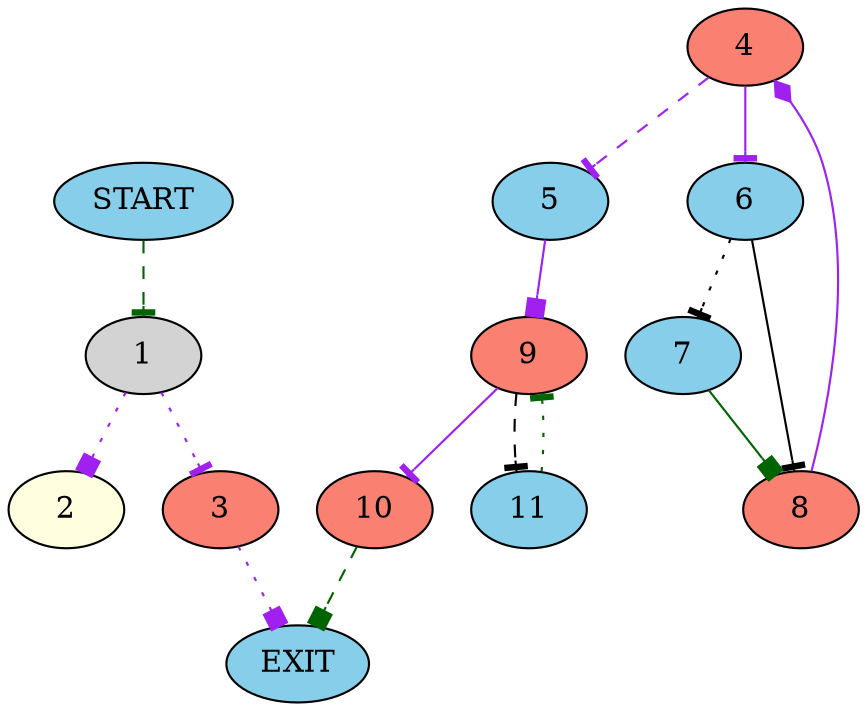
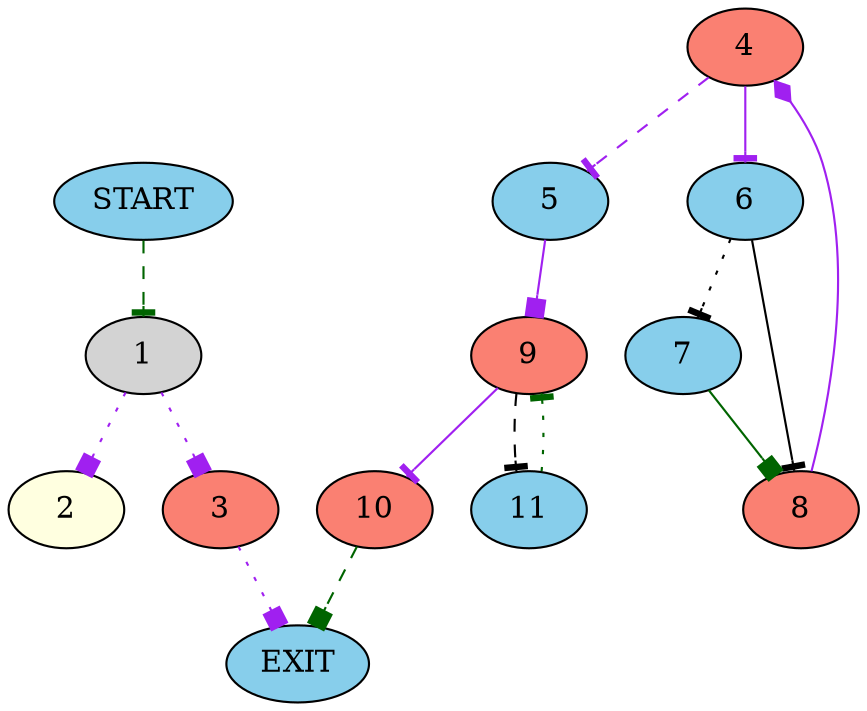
edge "1" -> "3": arrowhead tee -> box
